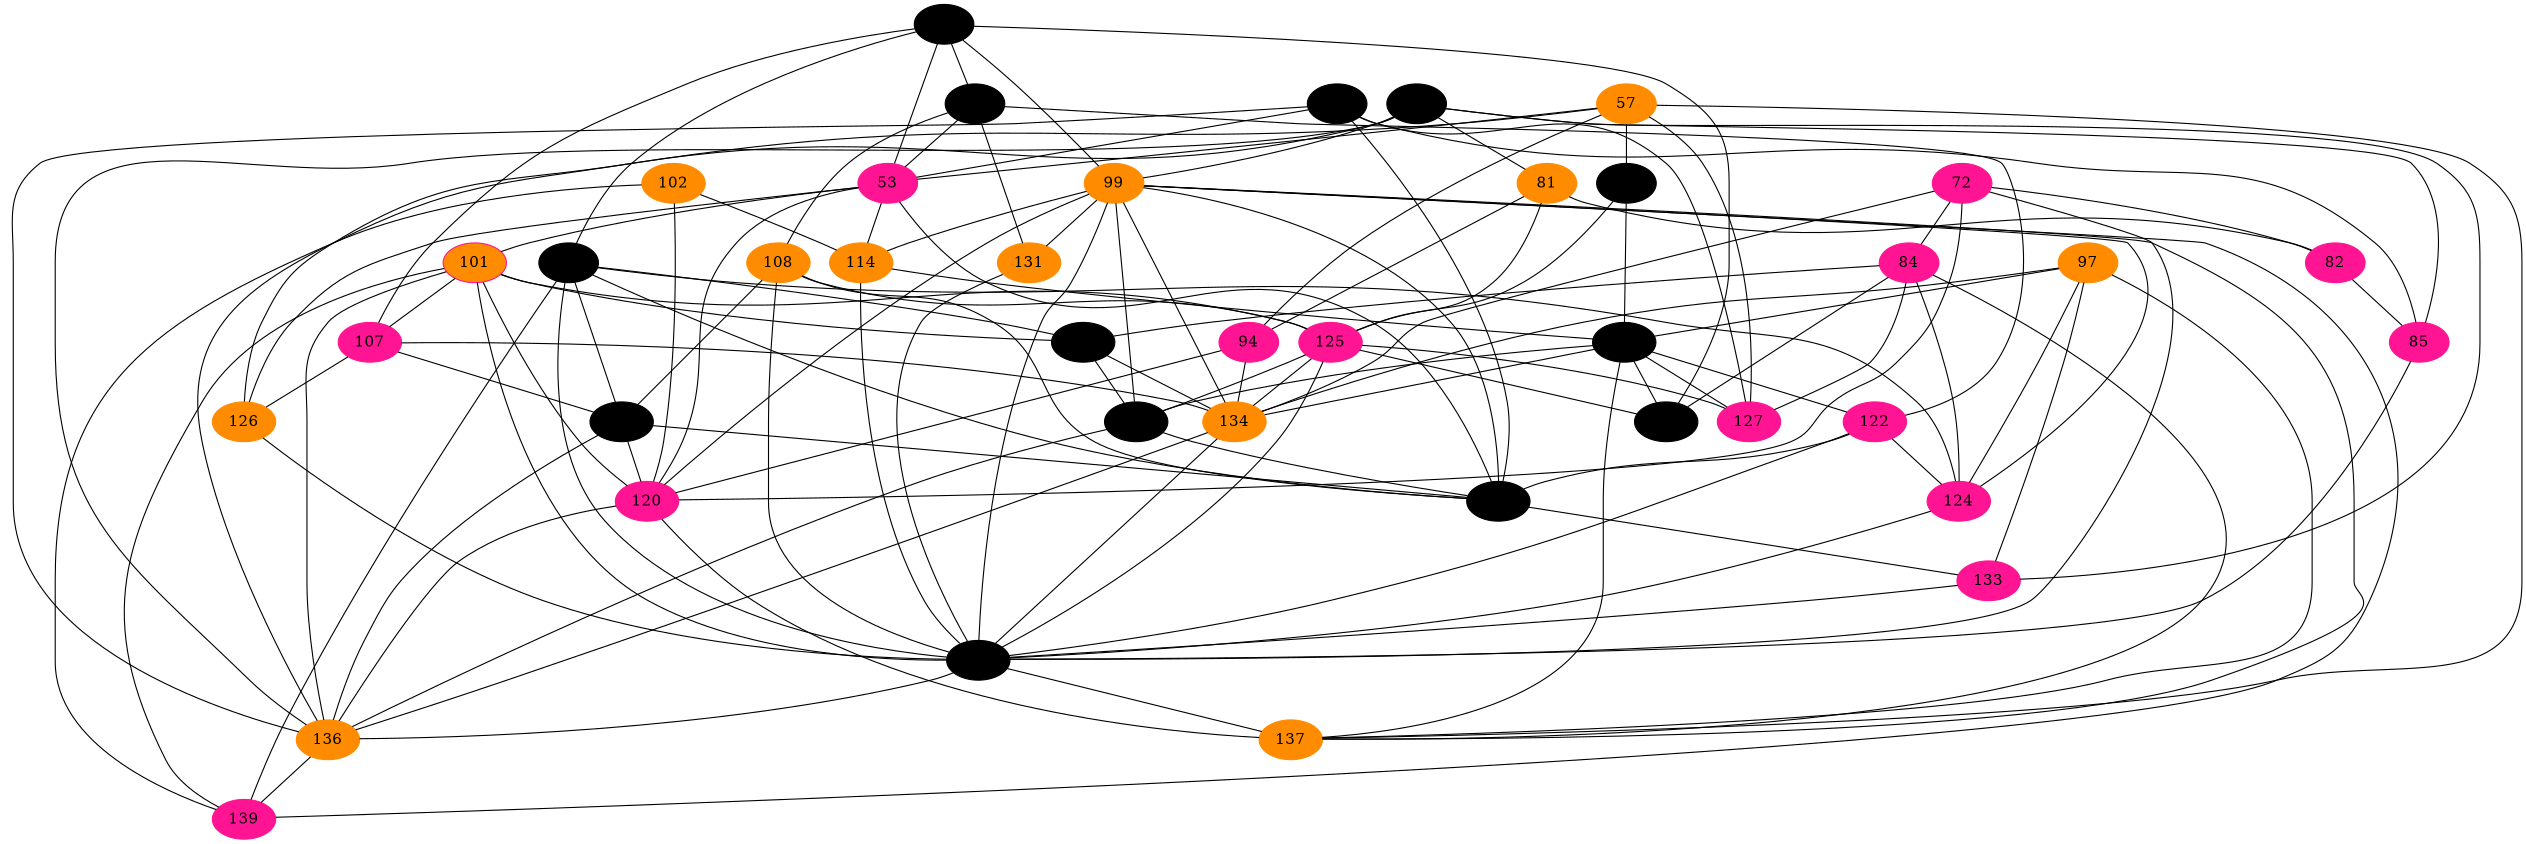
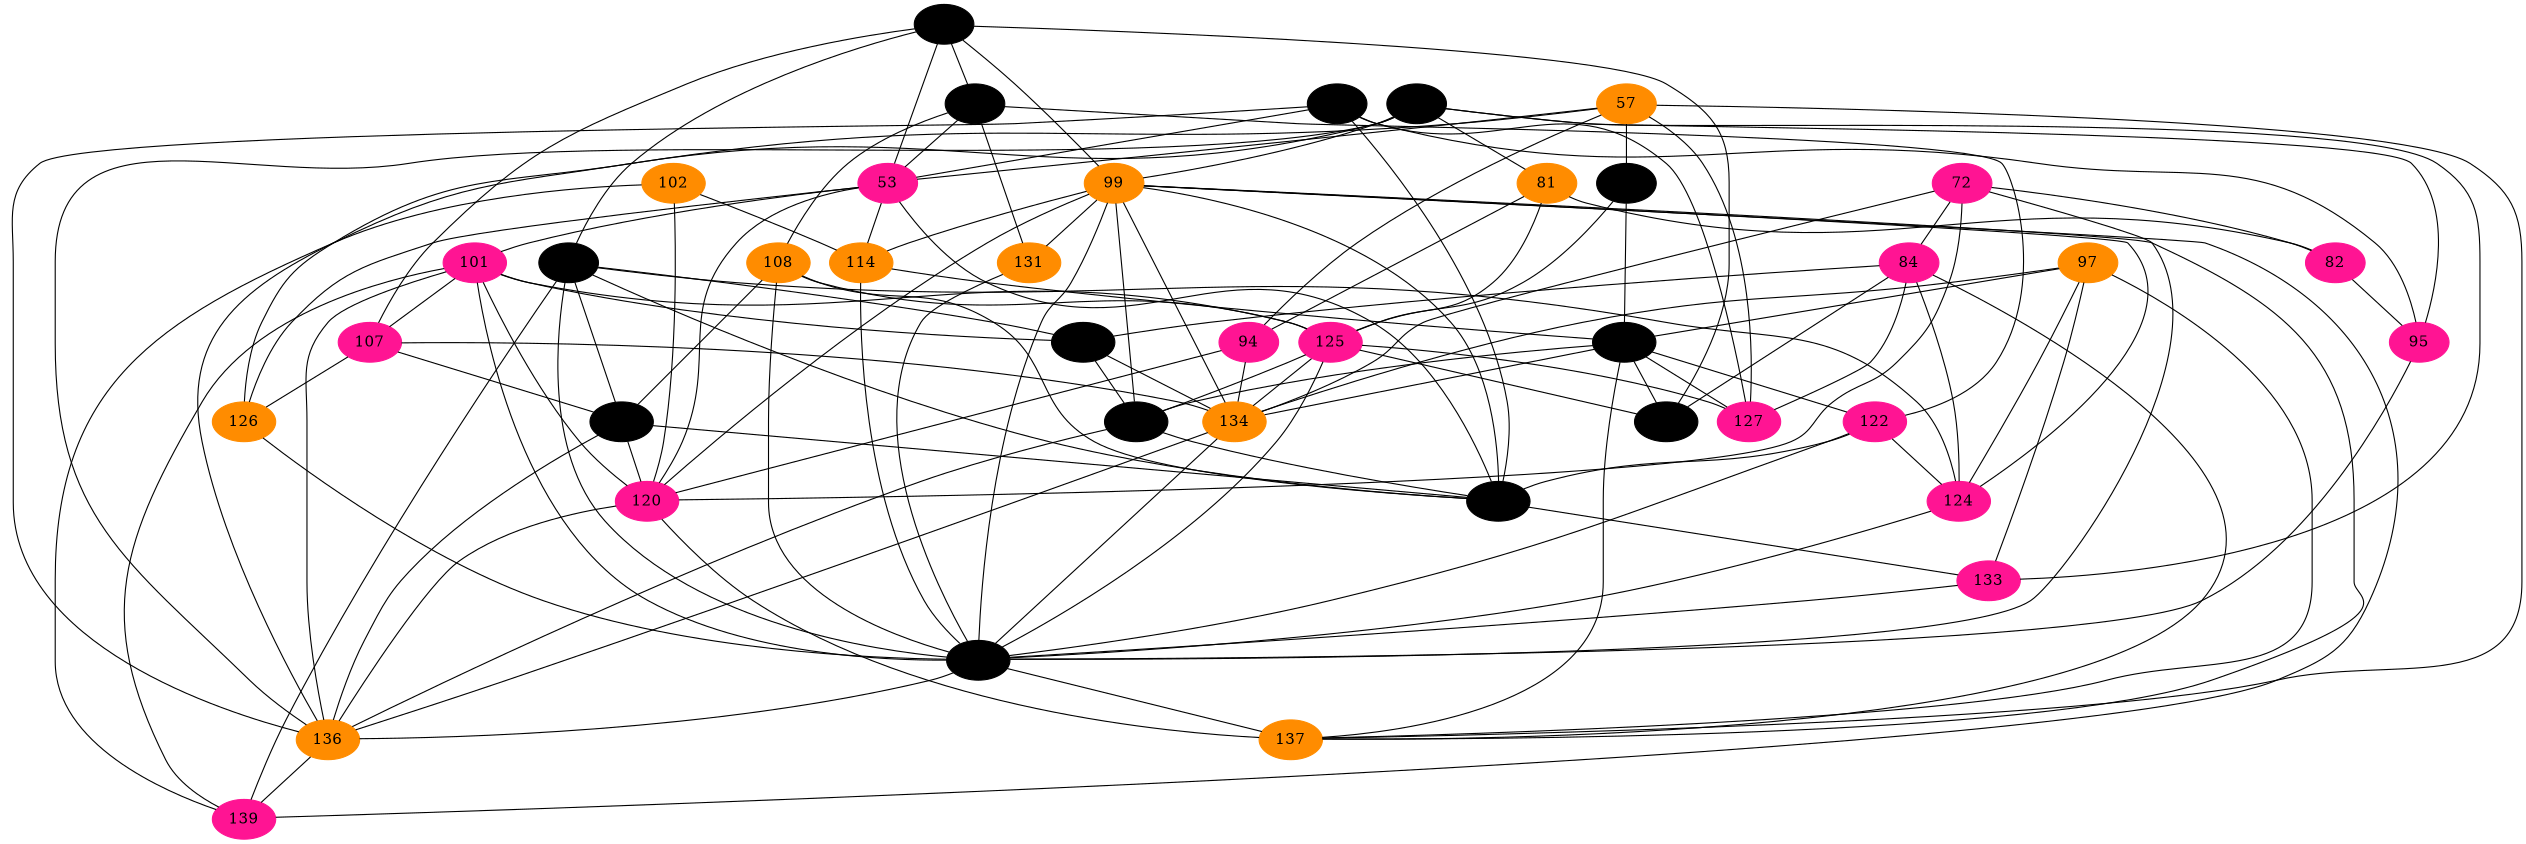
node "101": fillcolor darkorange -> deeppink
node "85": label "85" -> "95"
